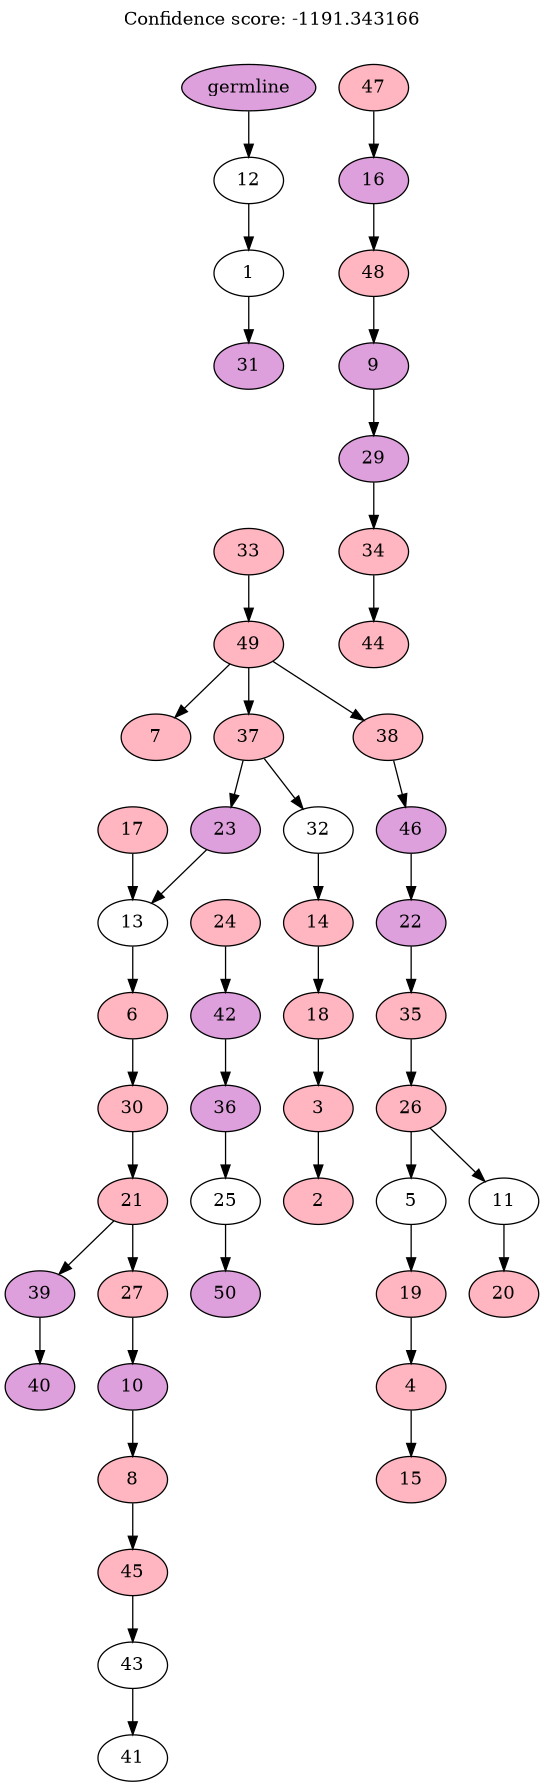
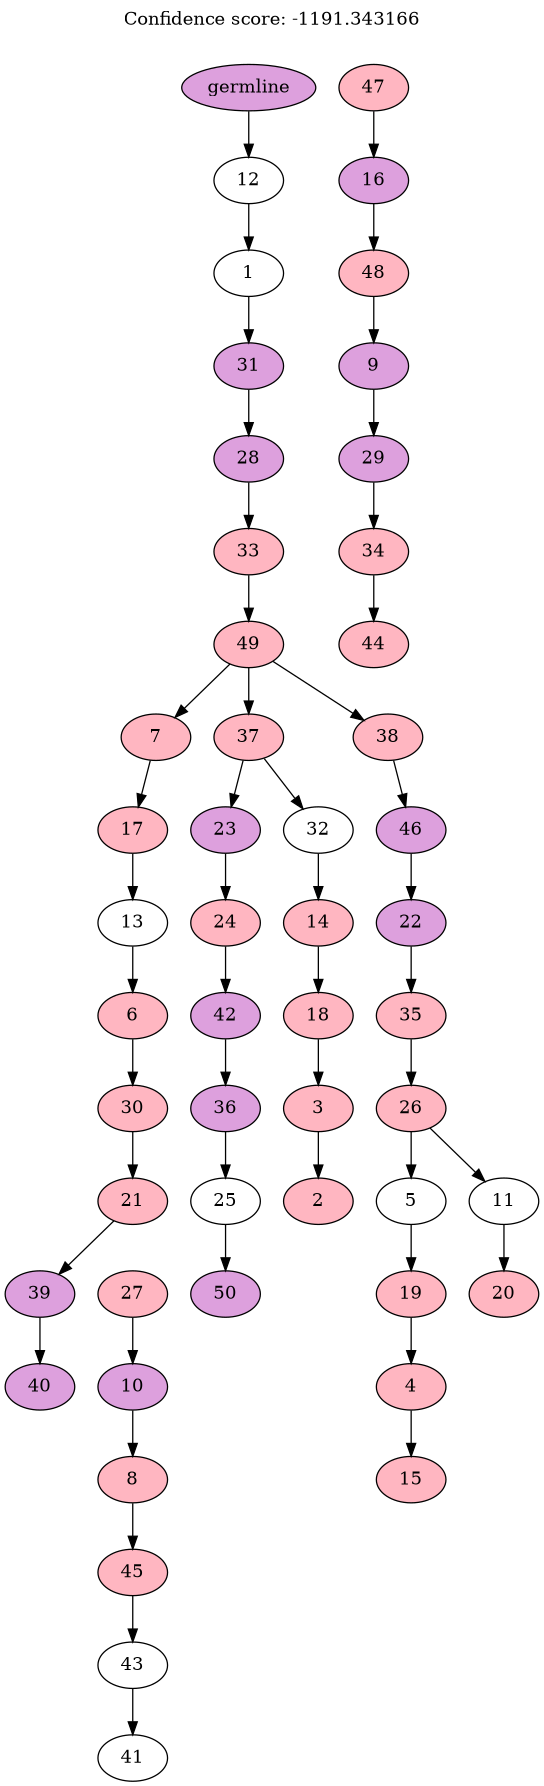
node "28": added
edge "7" -> "17": added
edge "23" -> "13": now "23" -> "24"
edge "21" -> "27": removed
